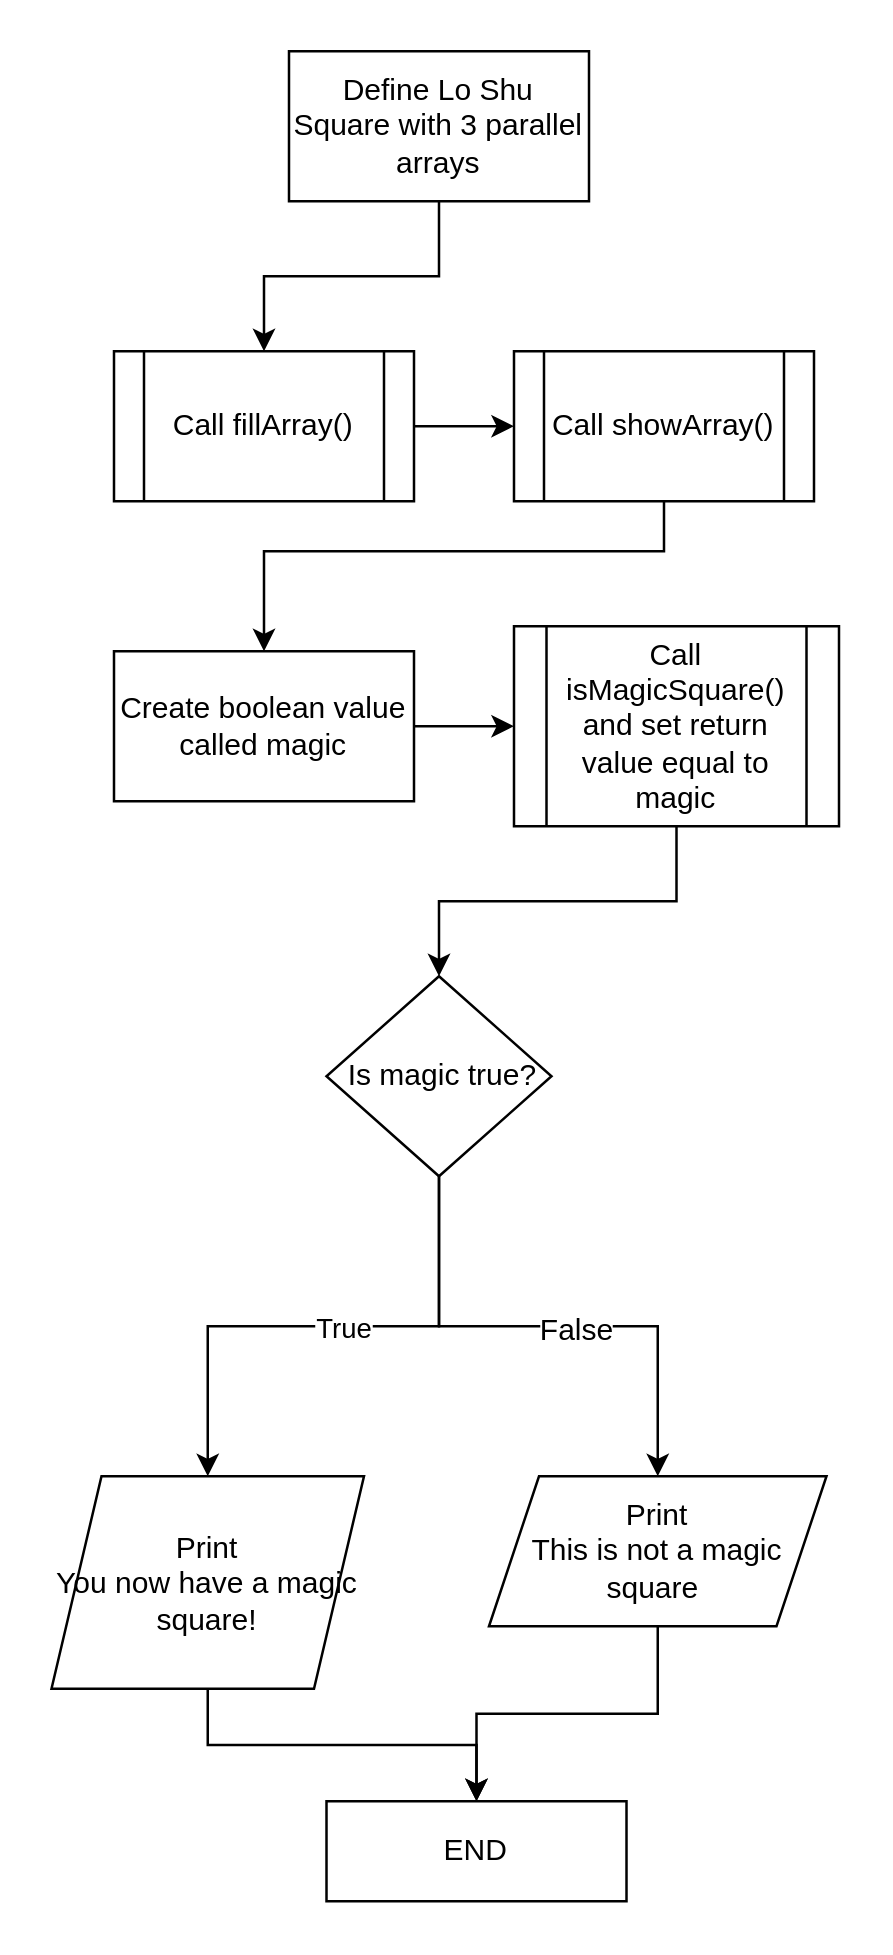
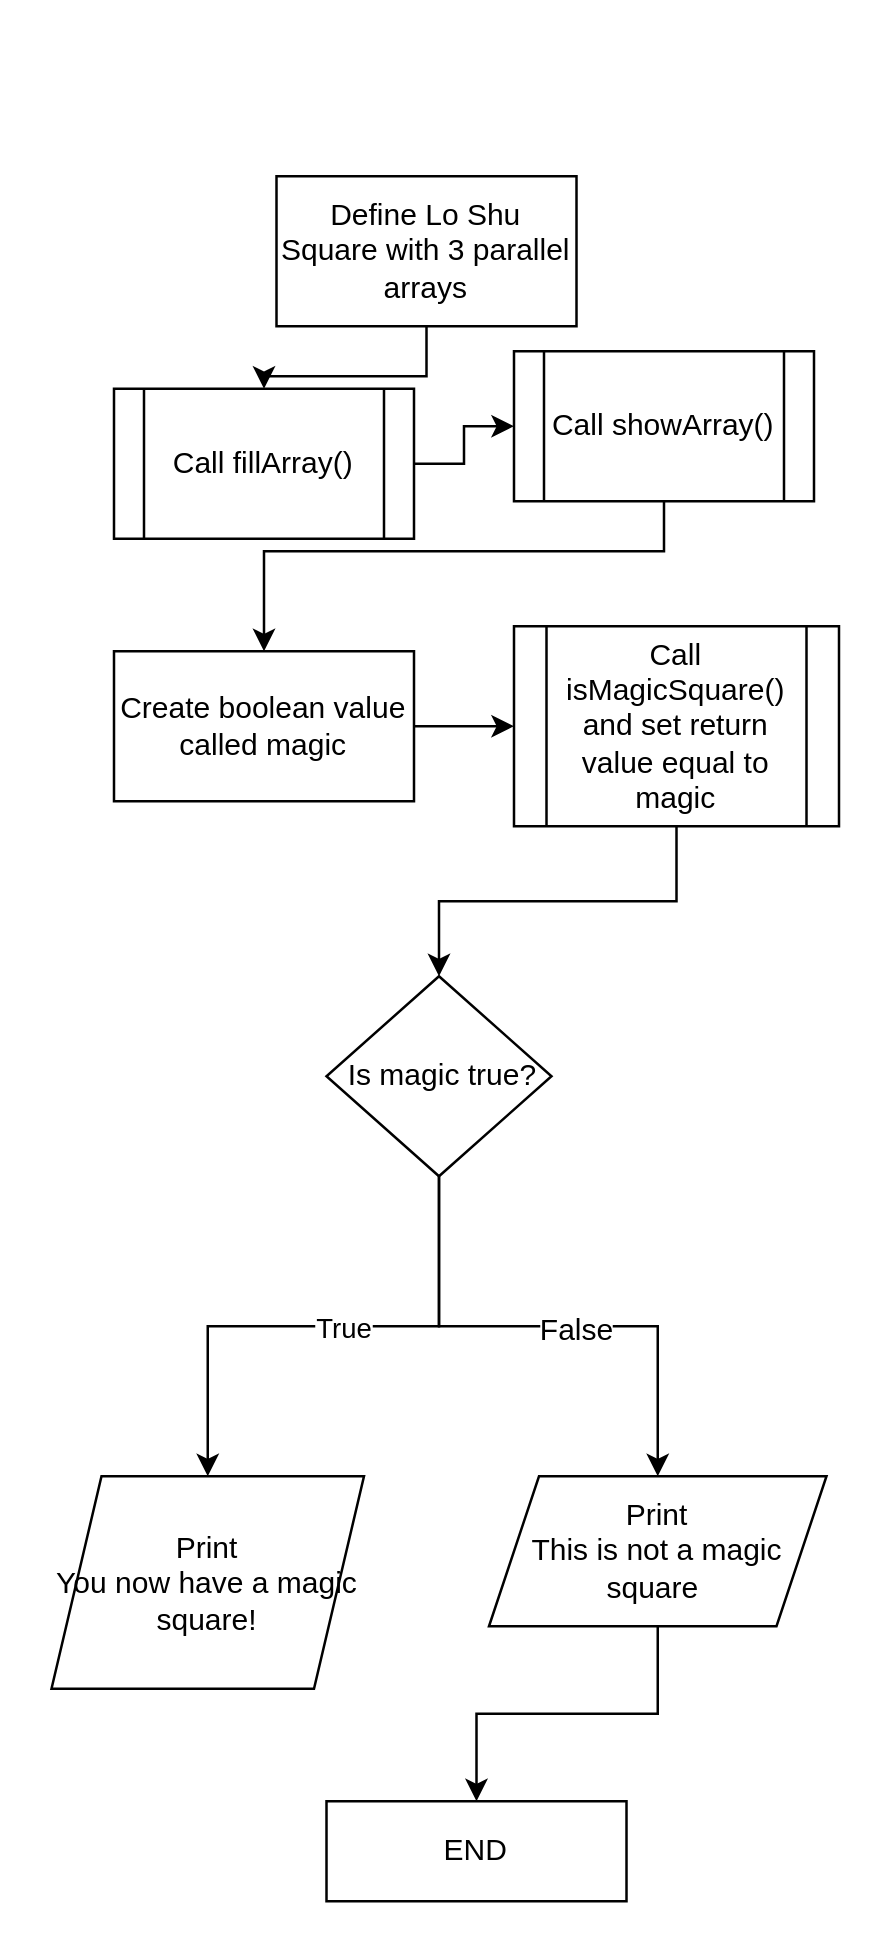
node "Define Lo Shu Square with 3 parallel arrays": moved (439, 126) -> (426, 251)
node "Call fillArray()": moved (264, 426) -> (264, 464)
edge "Print You now have a magic square!" -> "END": removed
